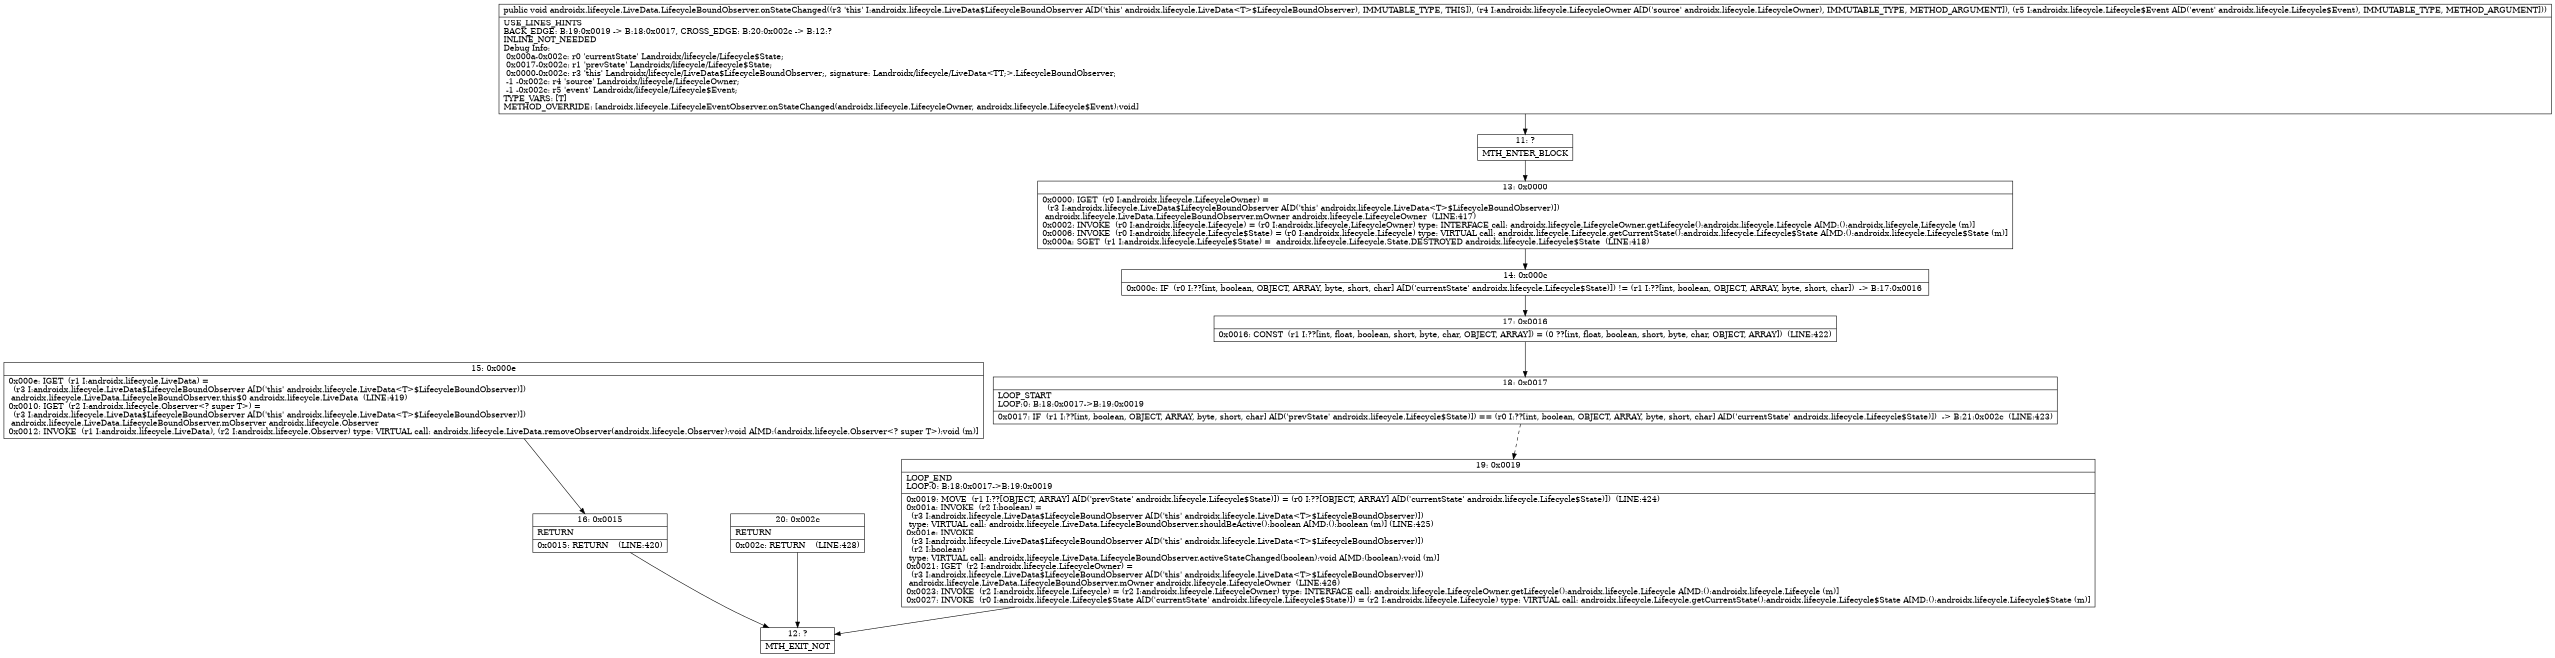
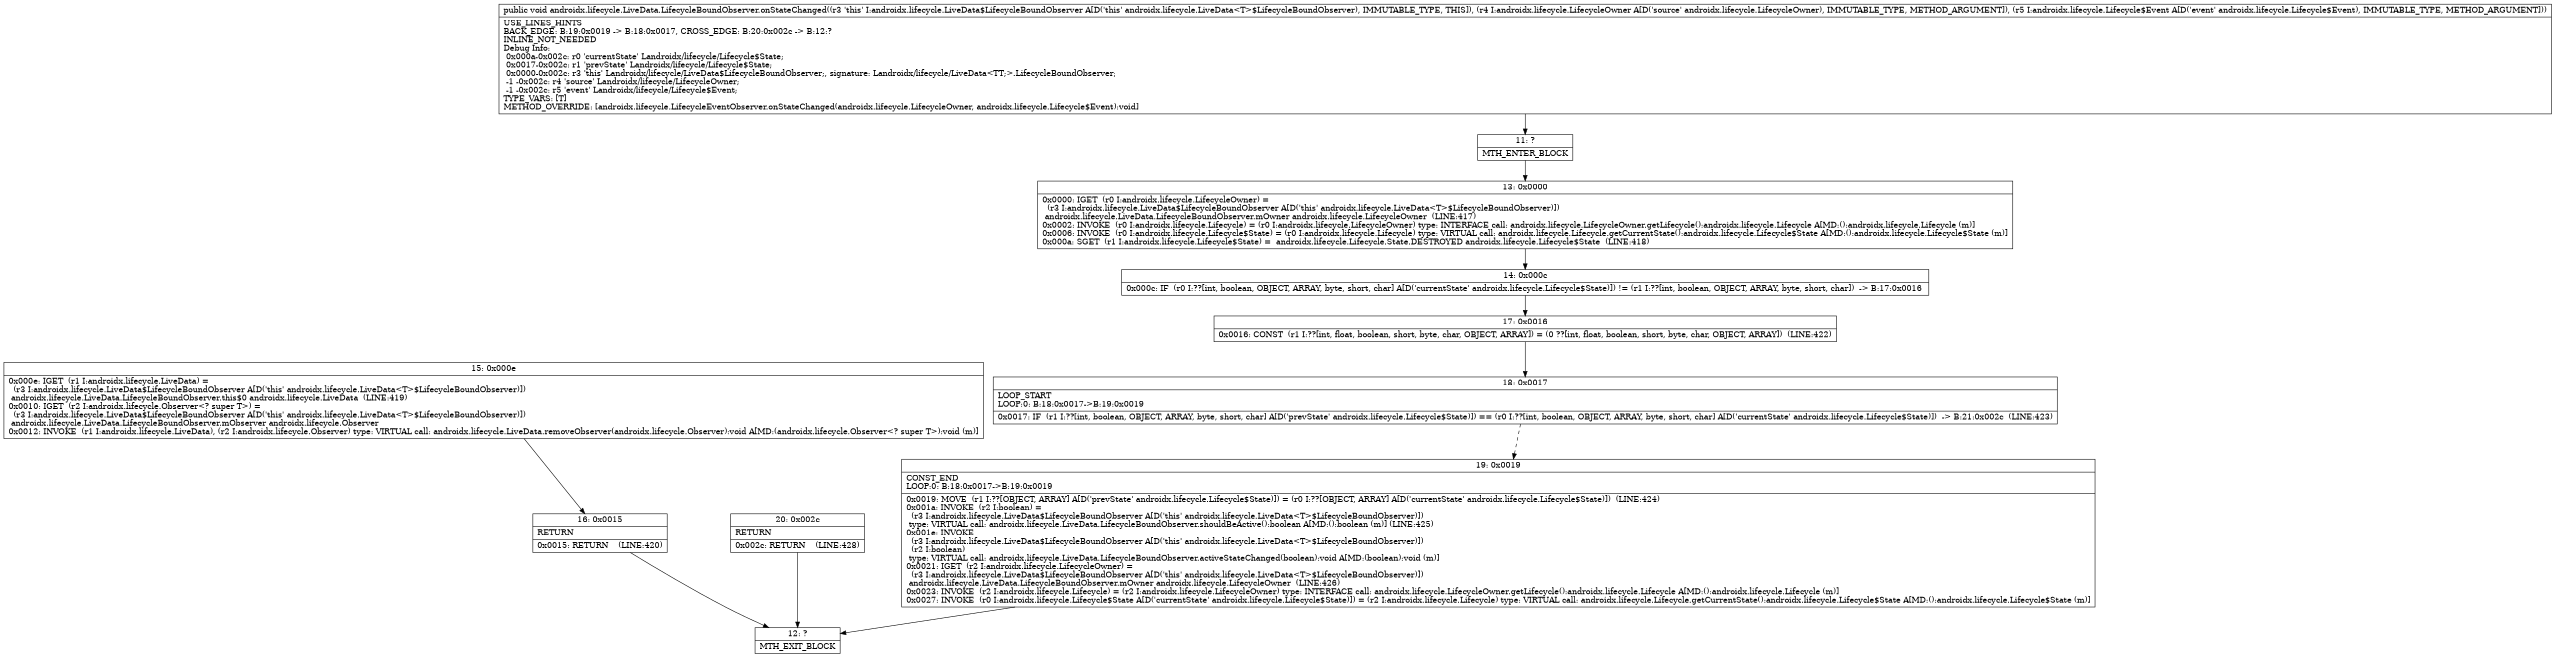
node "19: 0x0019": text "LOOP_END" -> "CONST_END"
node "12: ?": text "MTH_EXIT_NOT" -> "MTH_EXIT_BLOCK"
